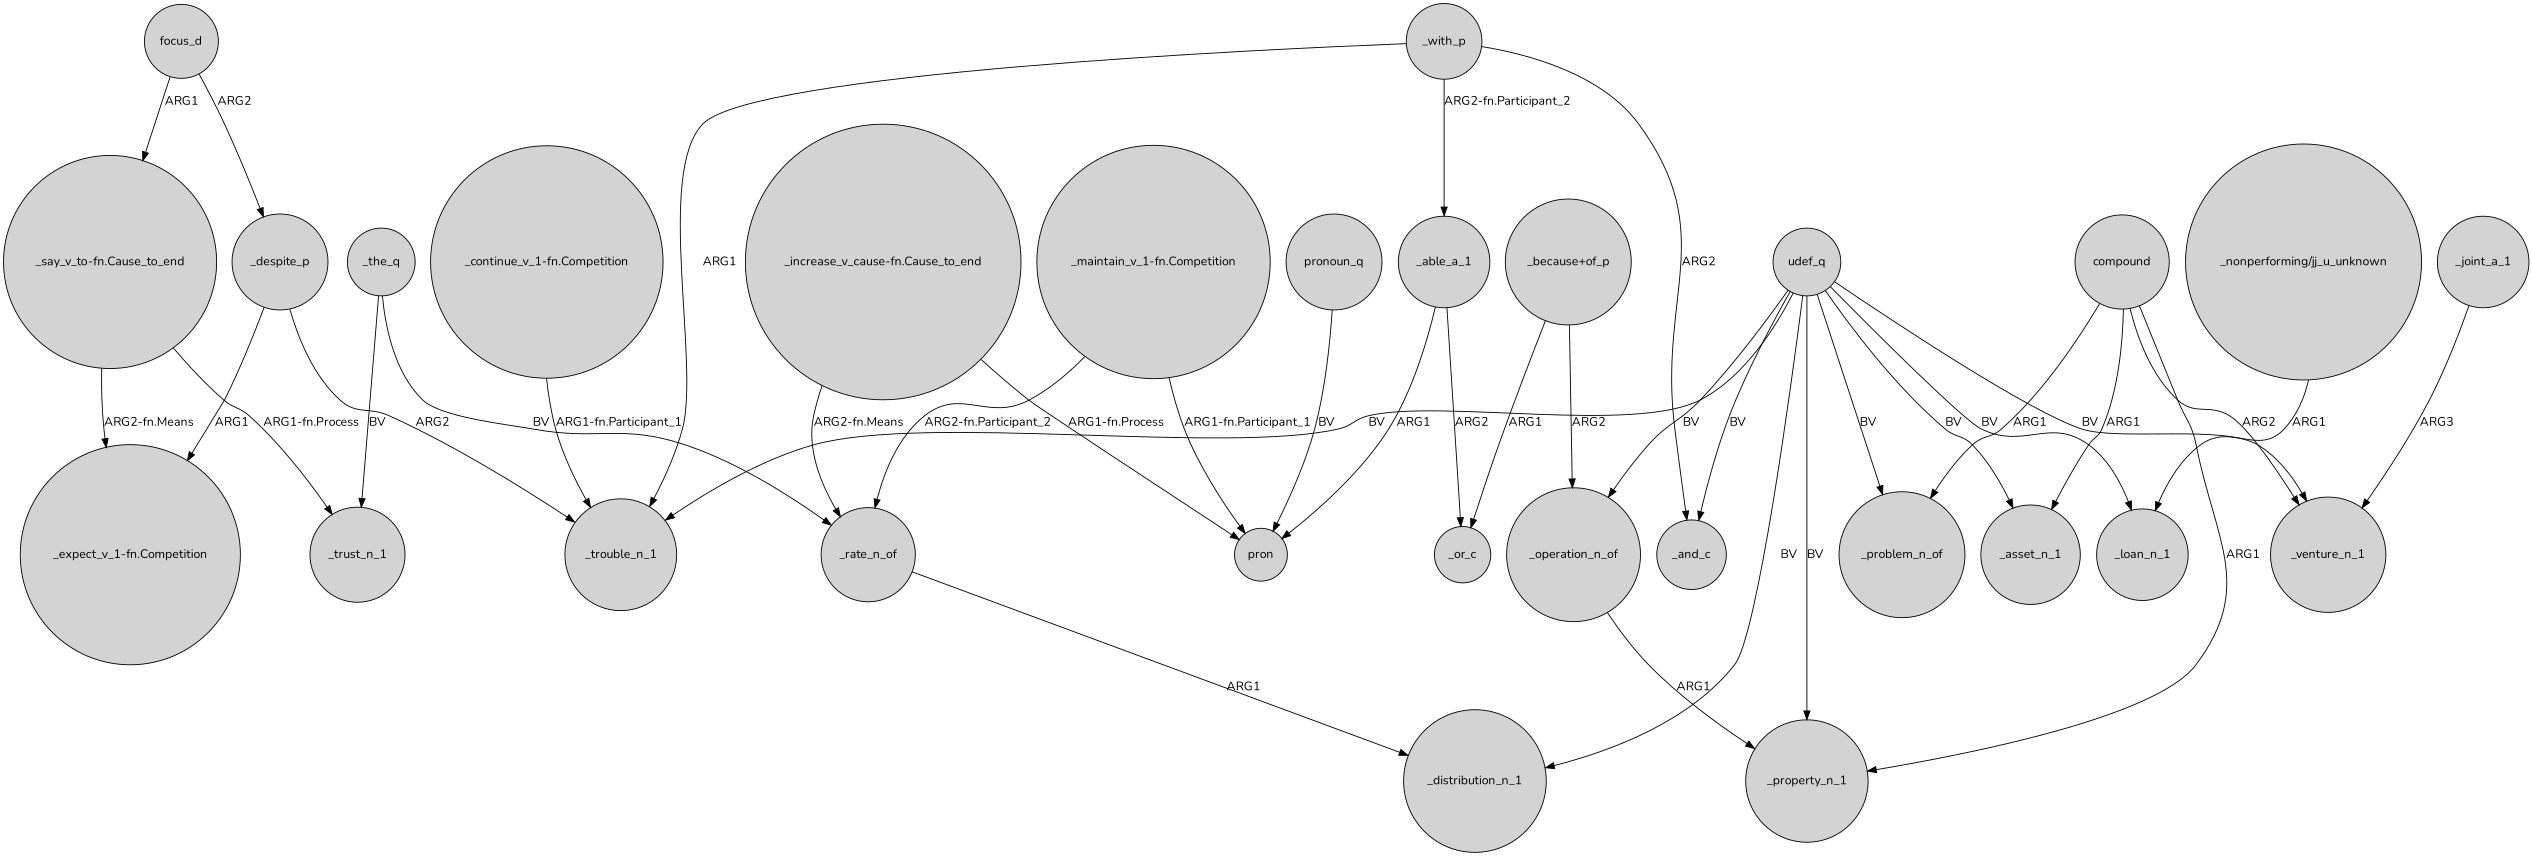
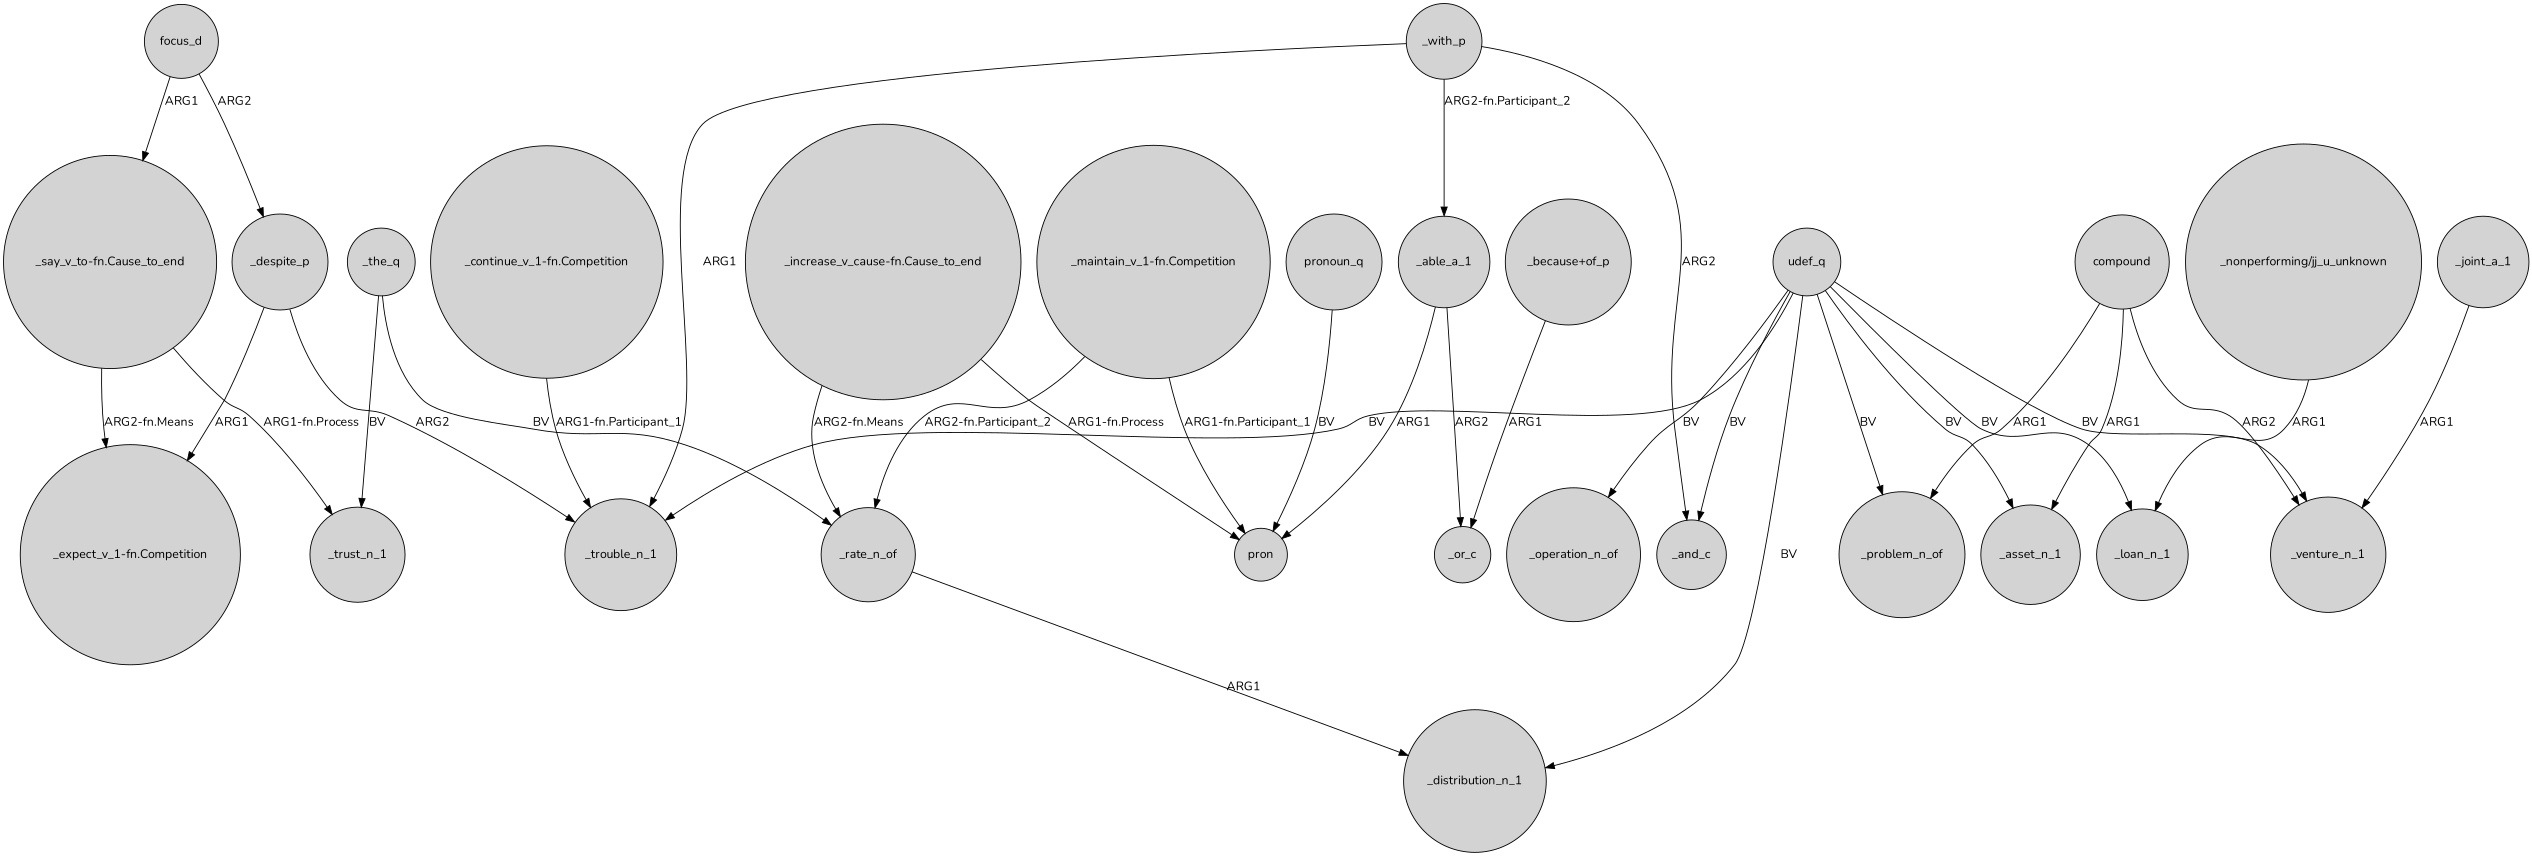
edge "_because+of_p" -> "_operation_n_of": removed, label "ARG2"
edge "_joint_a_1" -> "_venture_n_1": label "ARG3" -> "ARG1"
node "_property_n_1": removed
